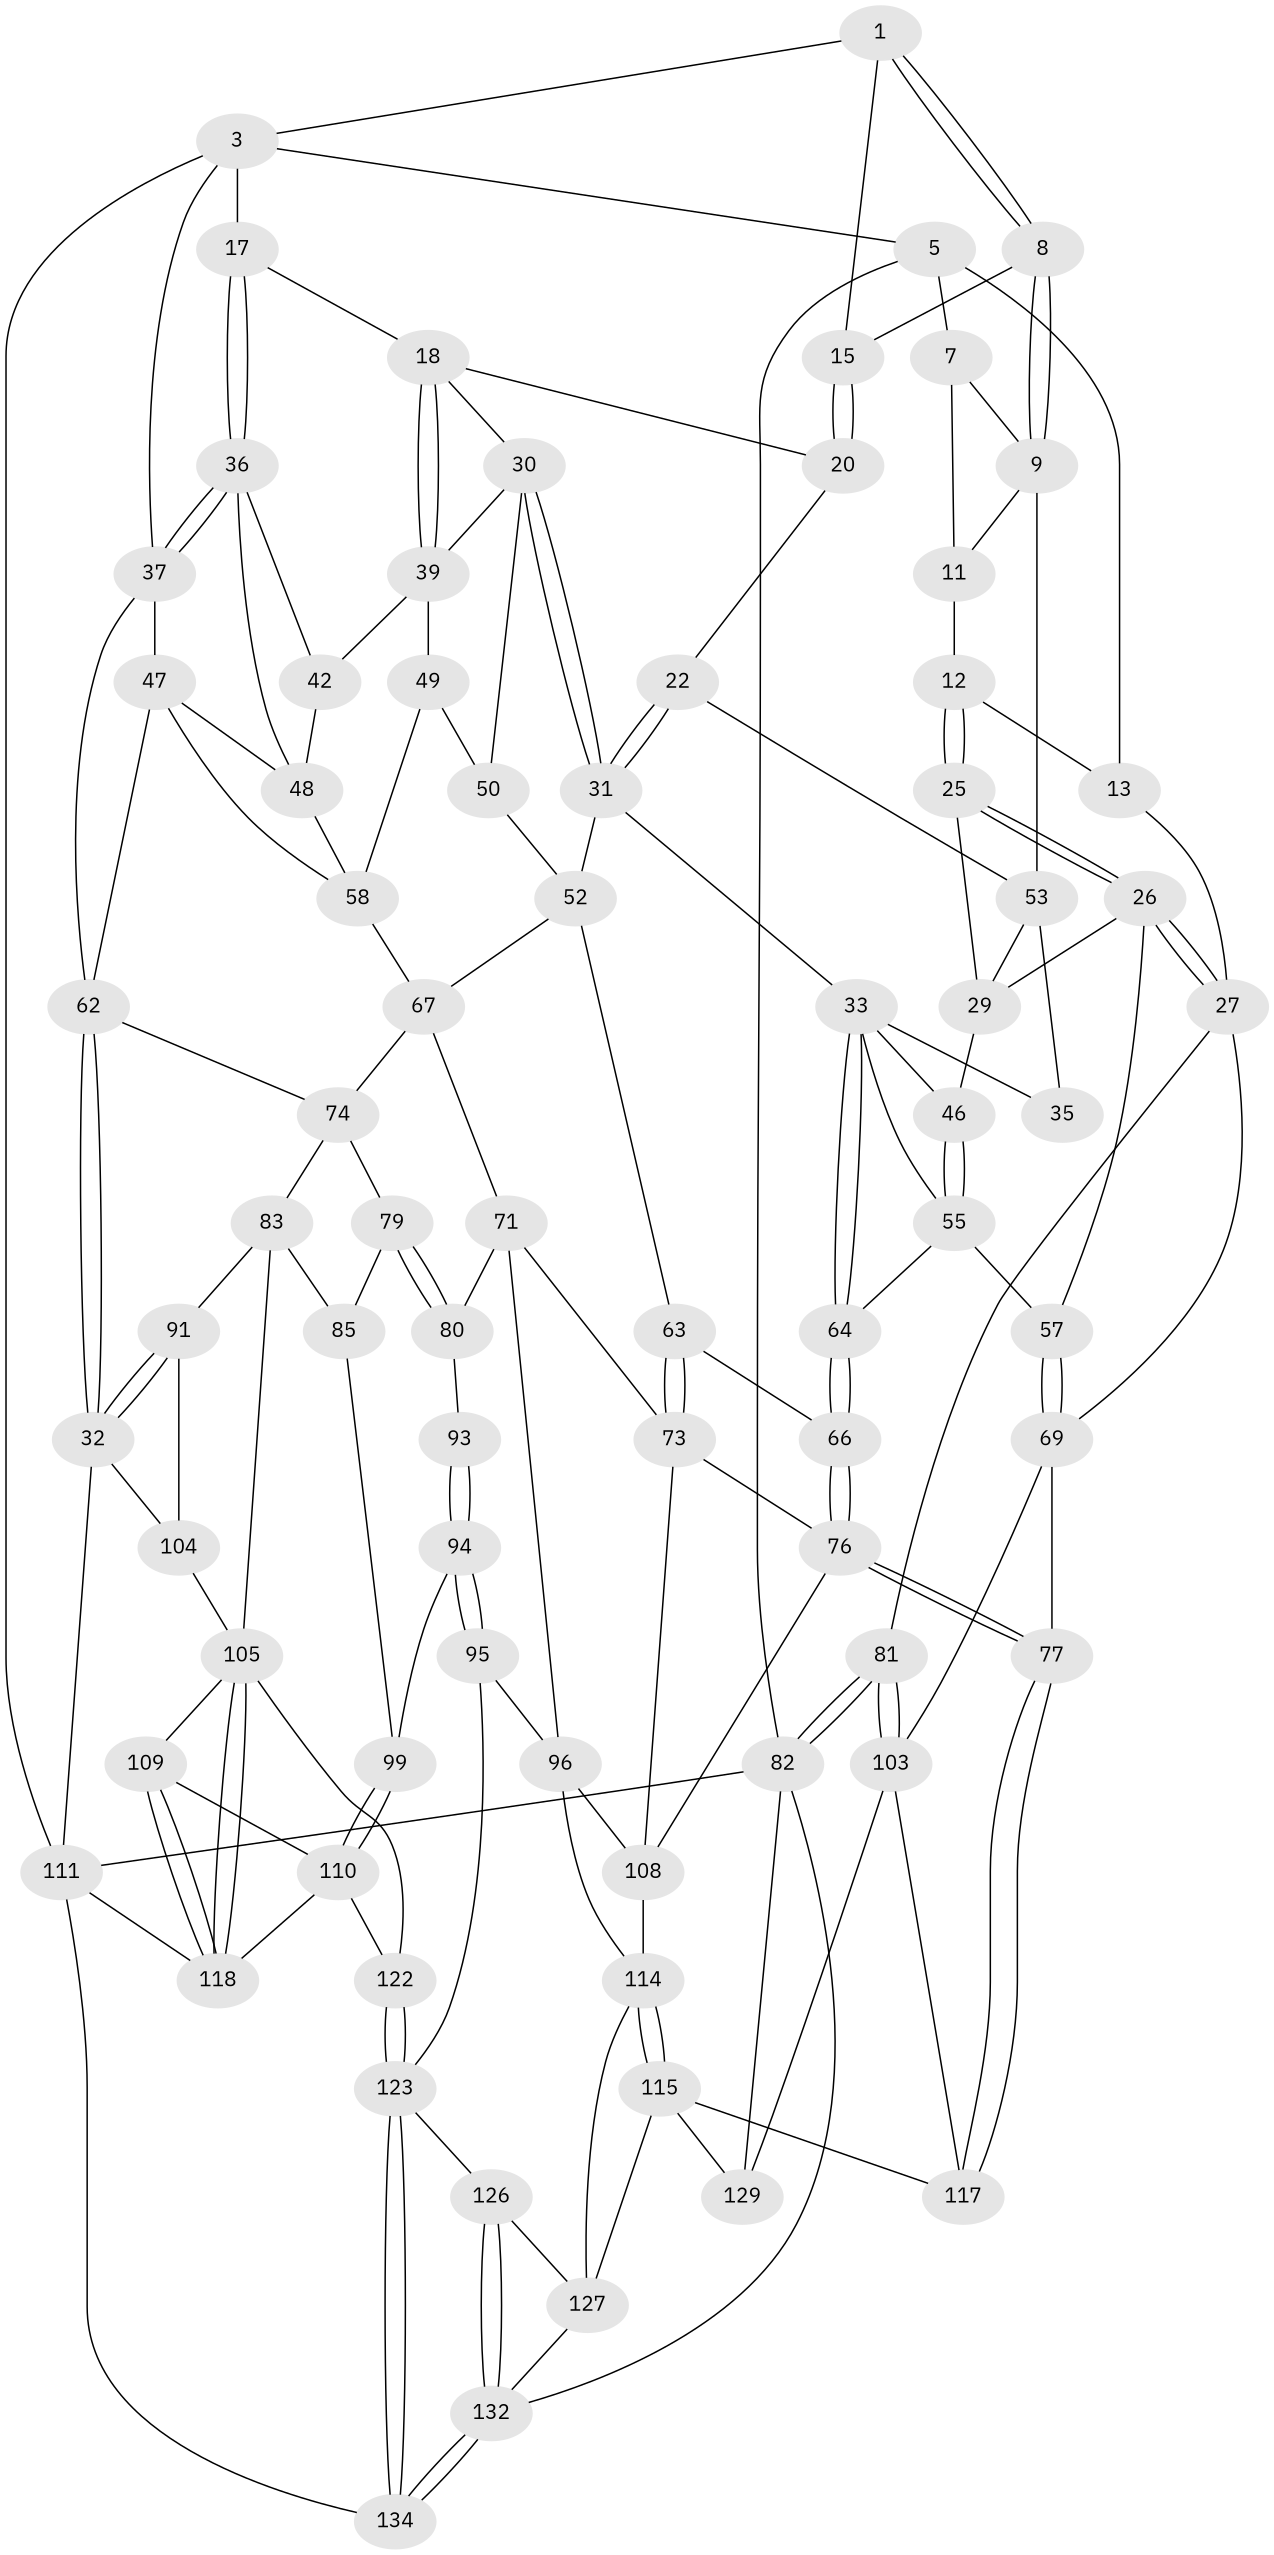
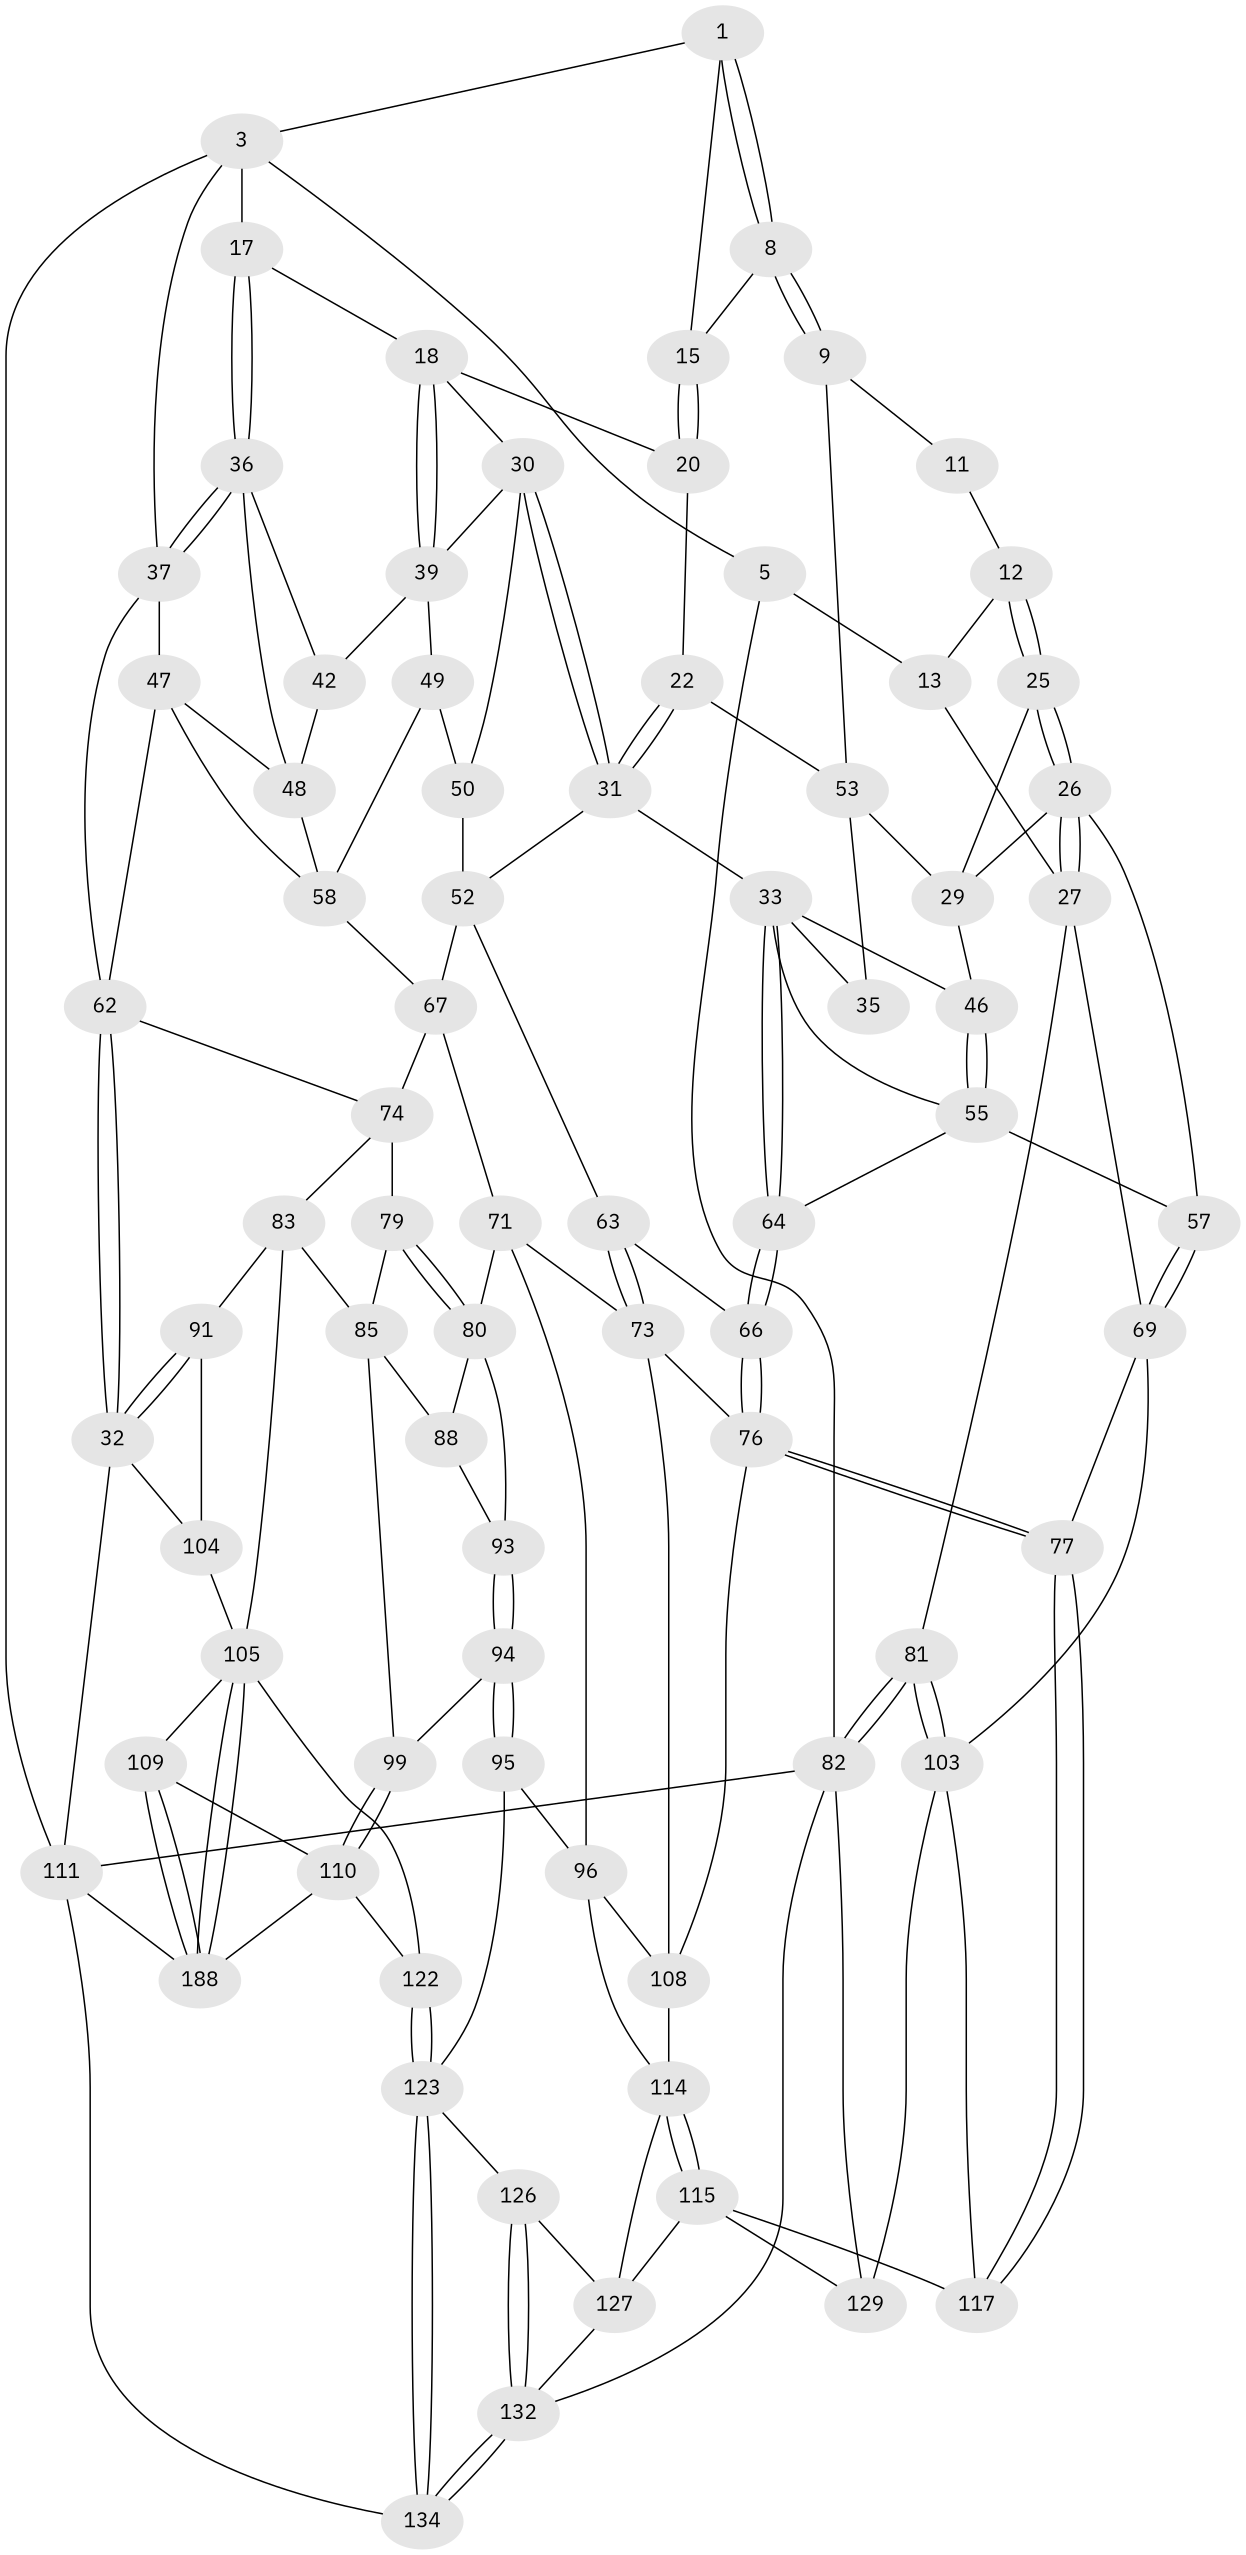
node "7": removed
node "88": added
node "118": label "118" -> "188"
